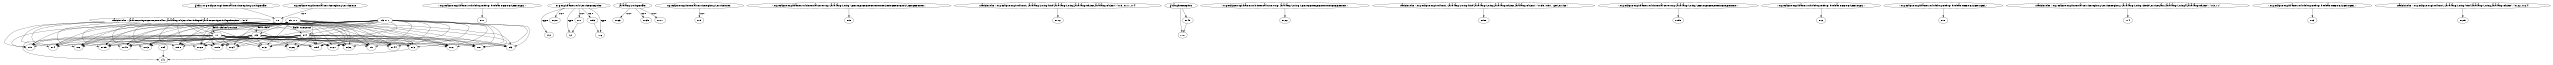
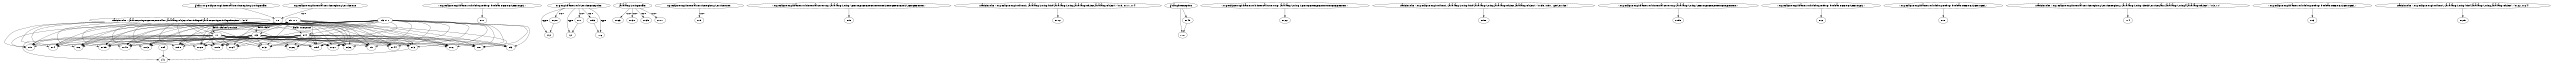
node "$r30": added
edge "$i1 + 1" -> "$i3": removed
edge "$r20" -> "r72": added
